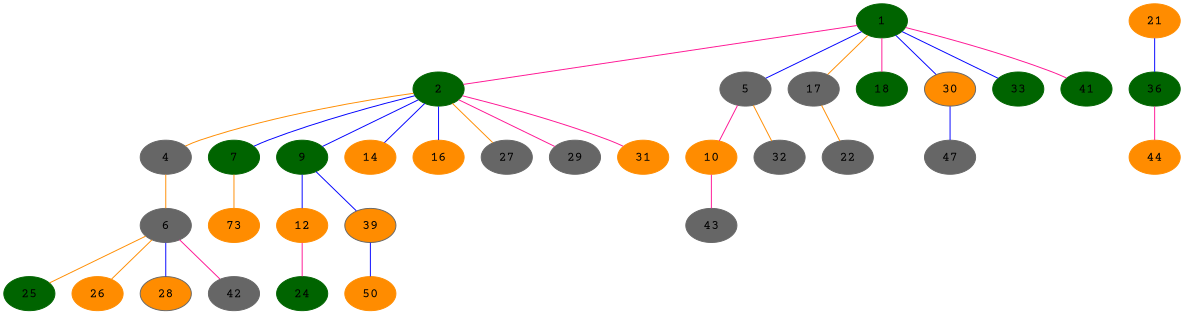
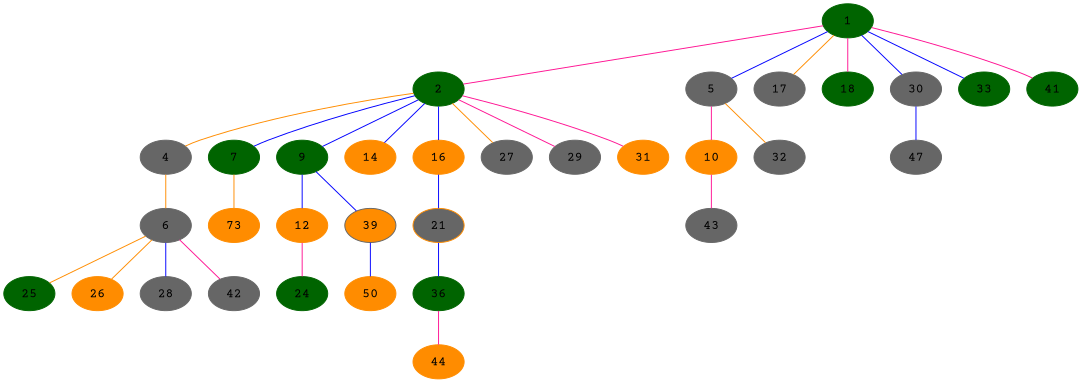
node "21": fillcolor darkorange -> gray40
node "30": fillcolor darkorange -> gray40
node "22": removed
edge "16" -- "21": added
node "28": fillcolor darkorange -> gray40
